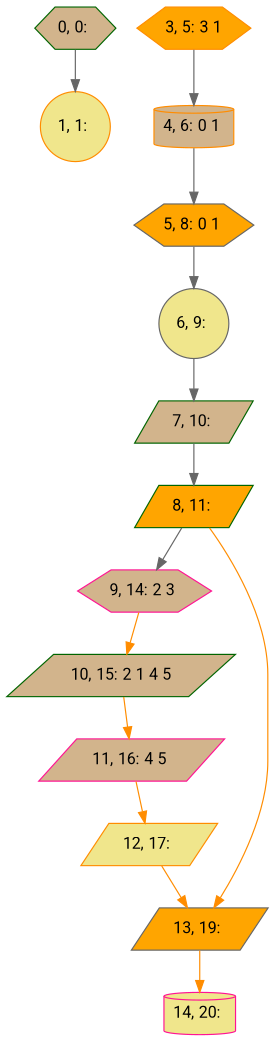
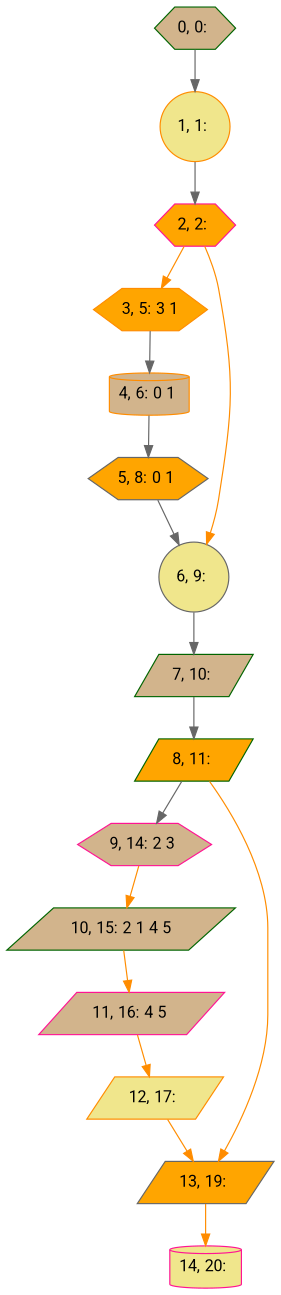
node "2, 2:": added
